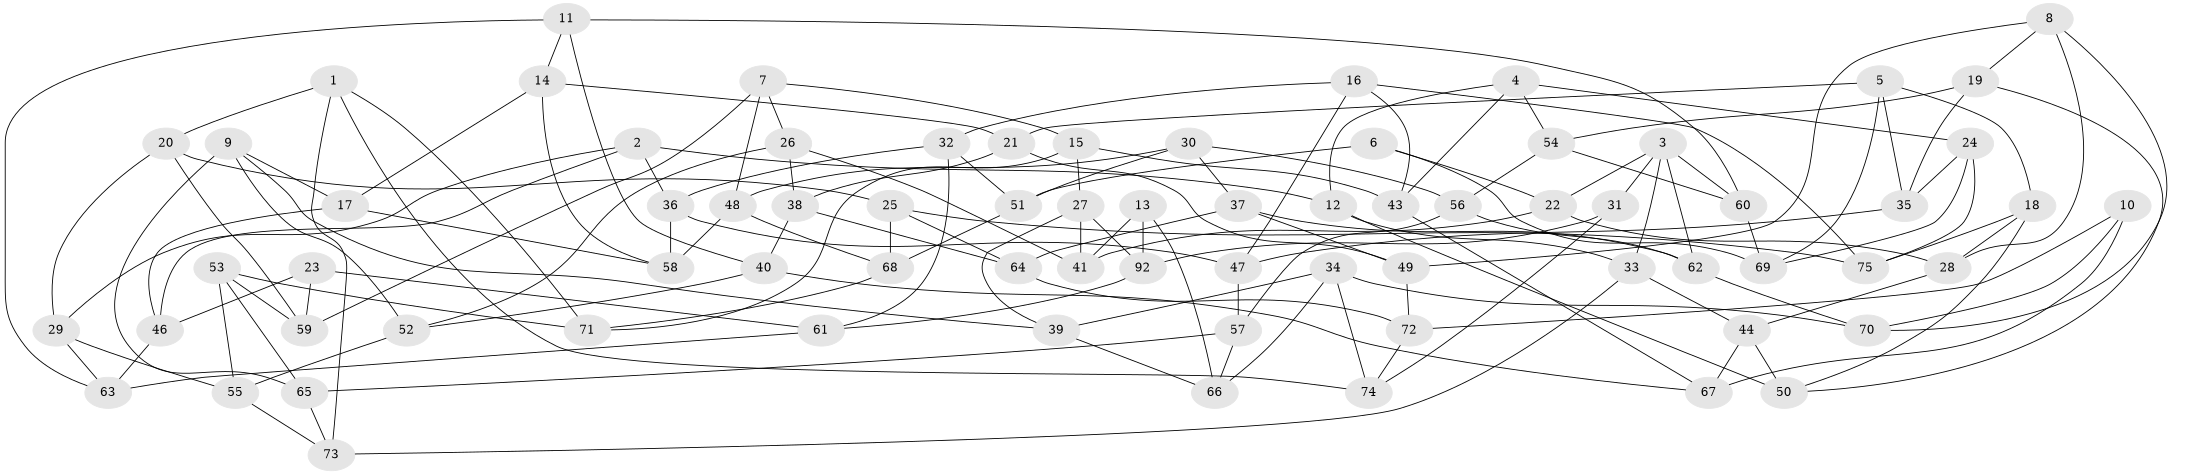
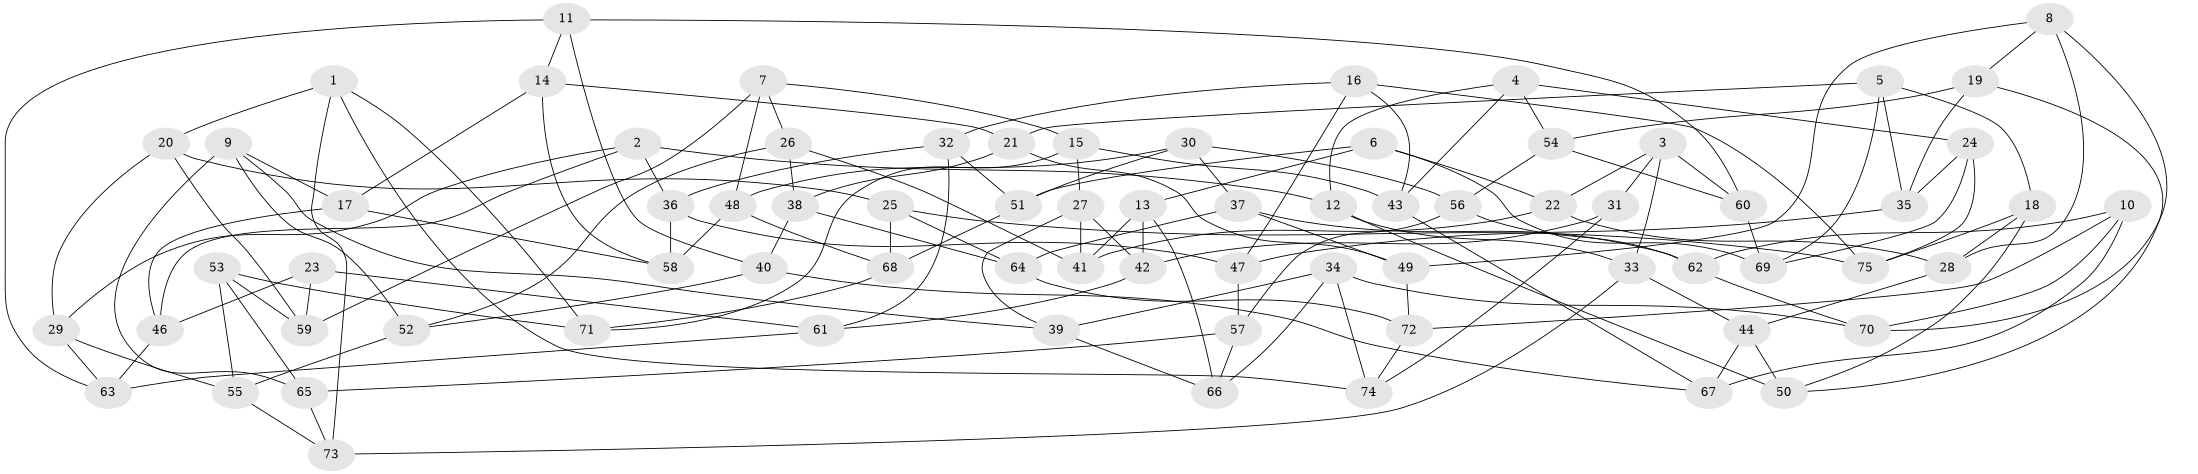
edge "6" -- "13": added
edge "3" -- "62": now "10" -- "62"
node "92": label "92" -> "42"
